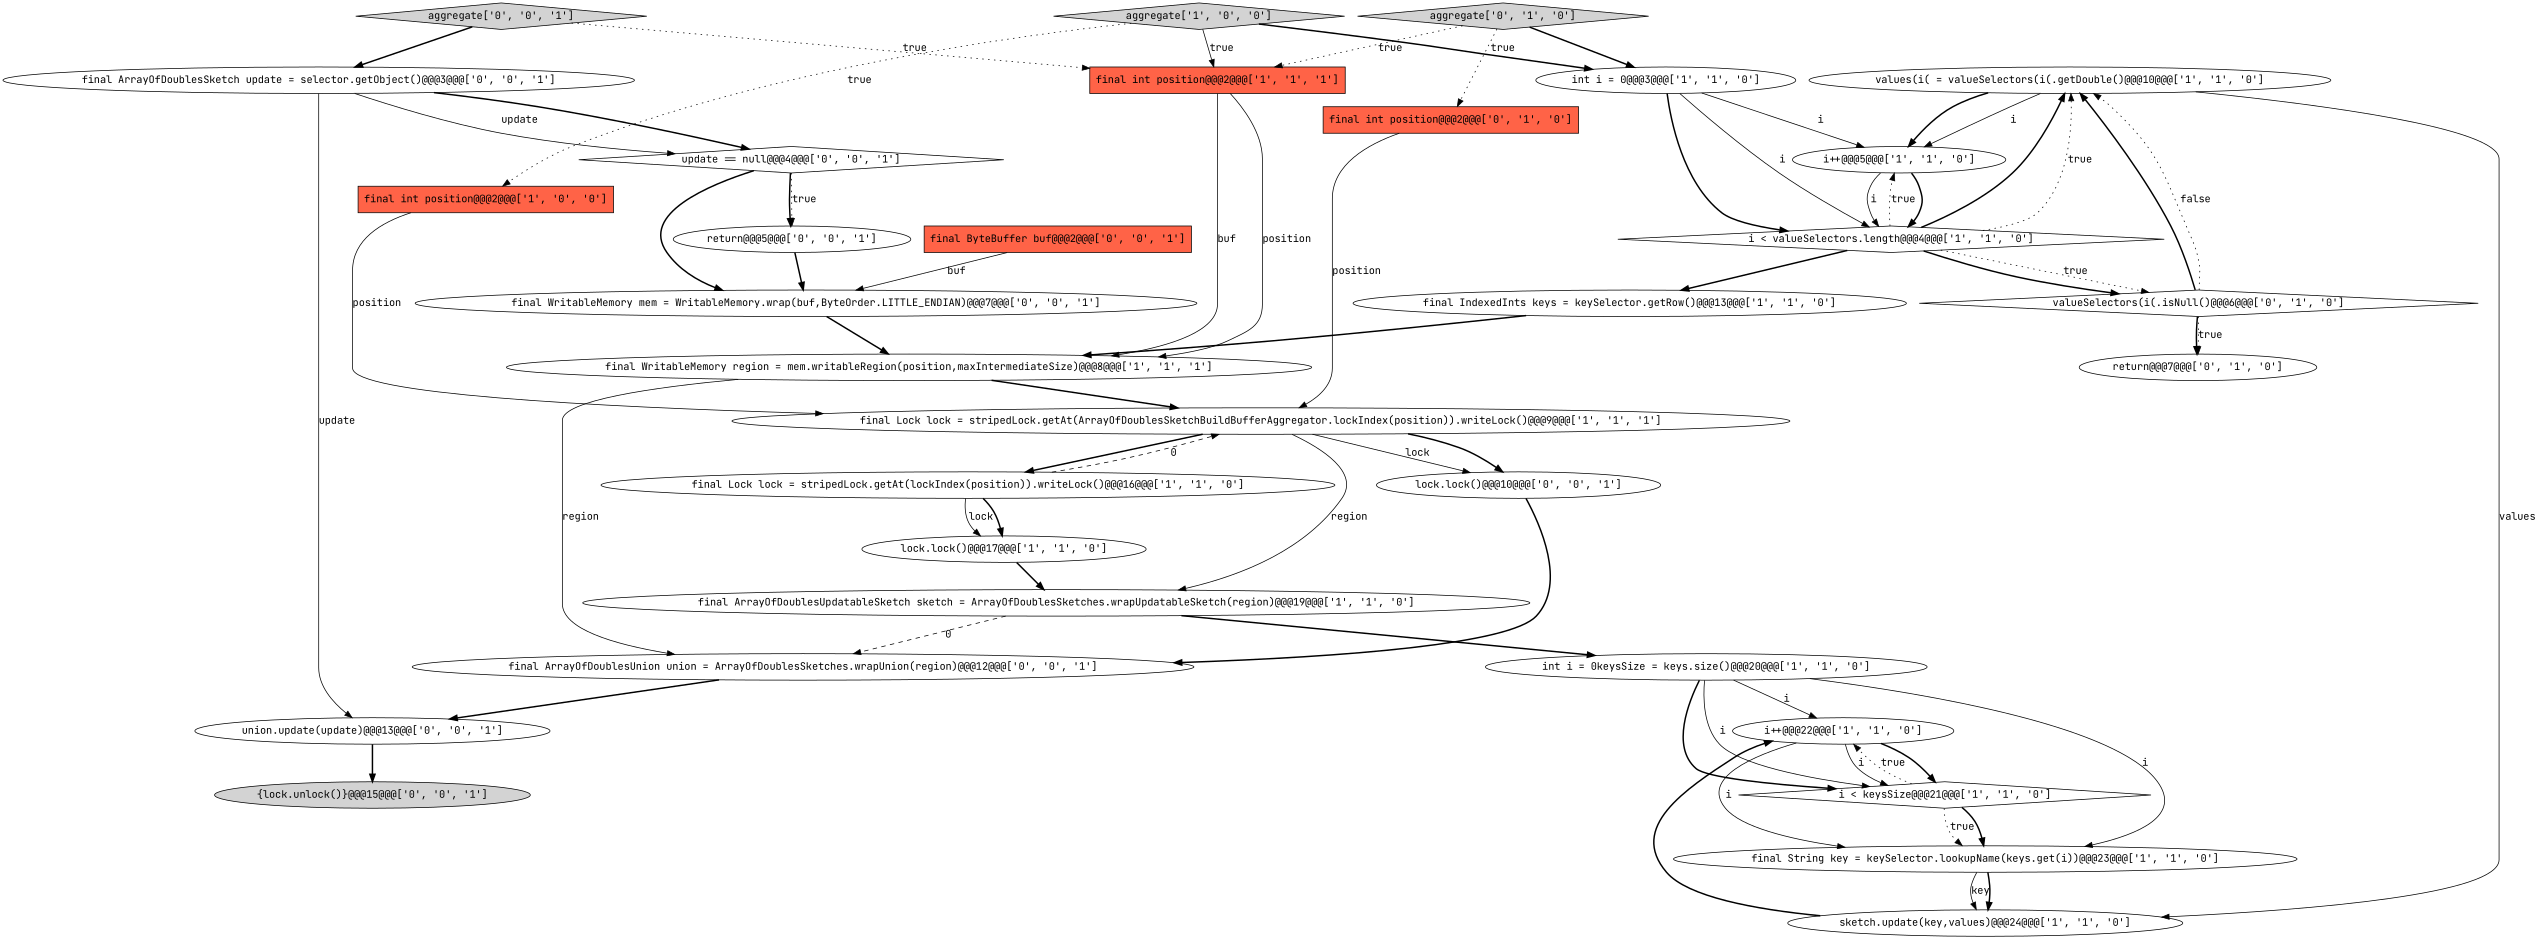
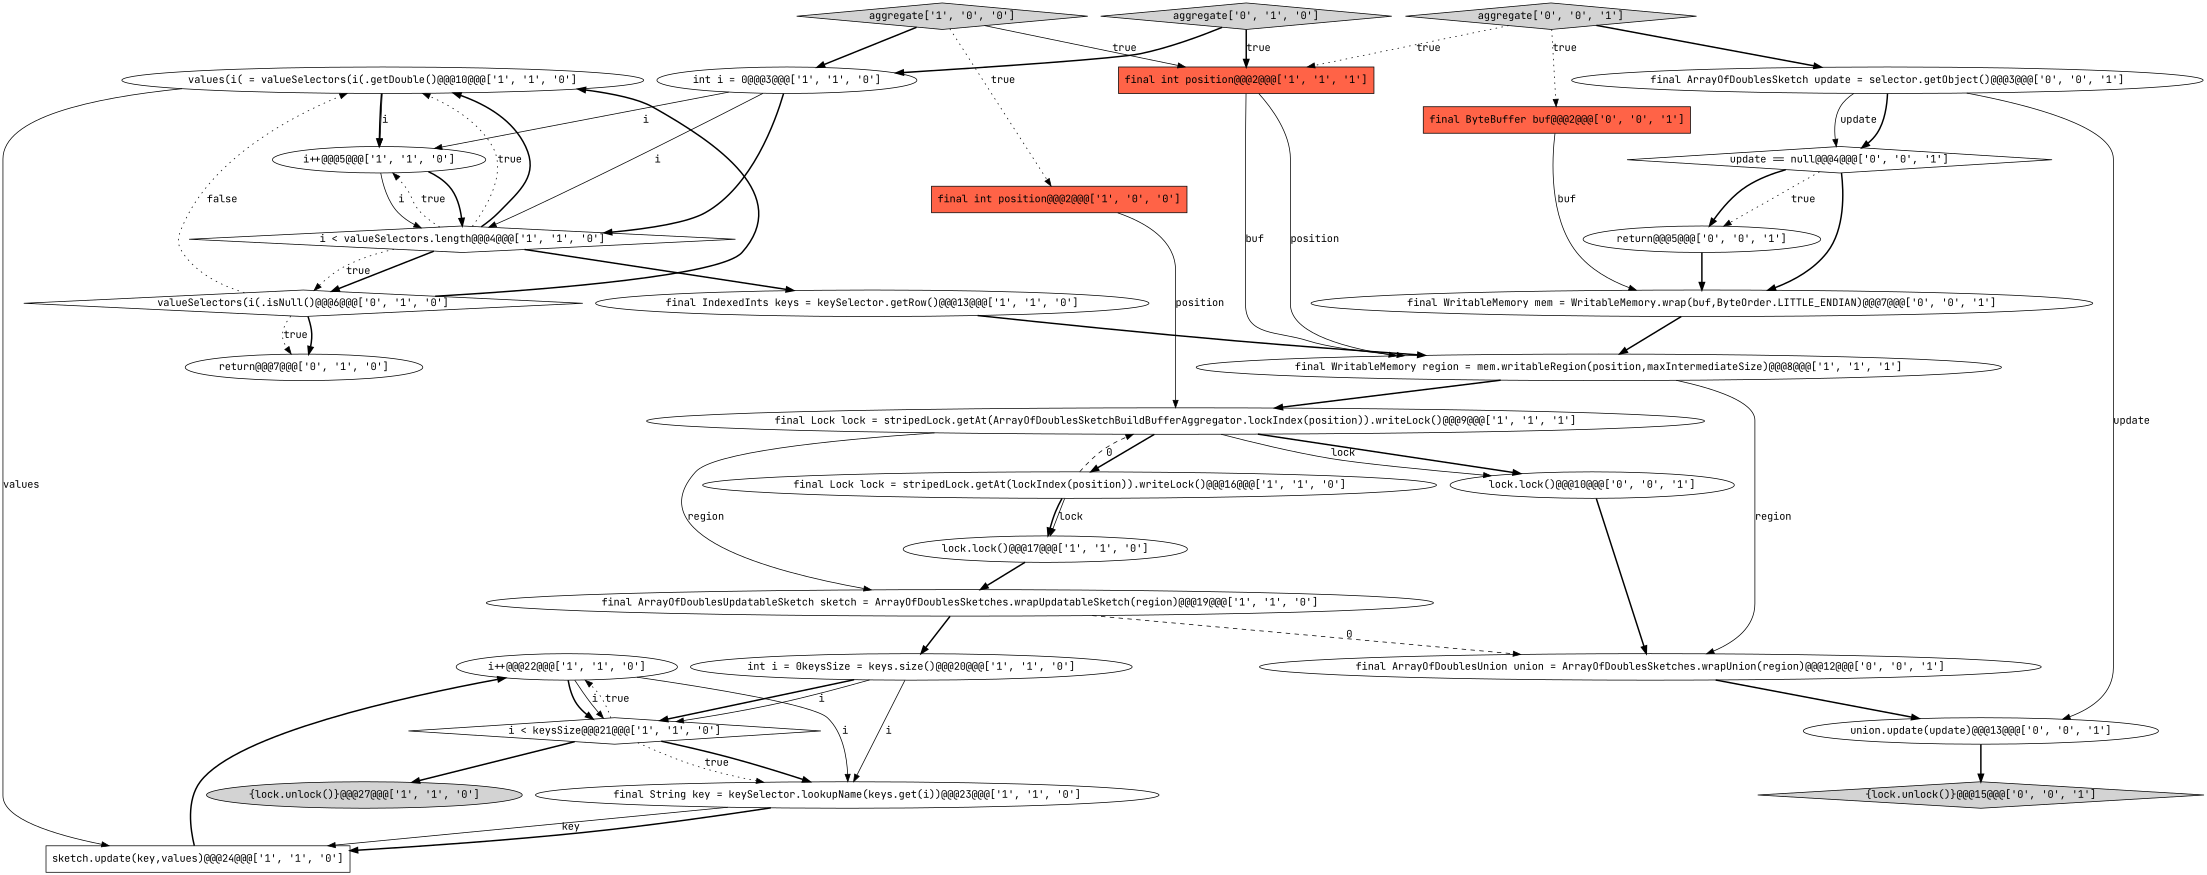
edge "aggregate['0', '1', '0']" -> "final int position@@@2@@@['1', '1', '1']": style dotted -> bold
edge "aggregate['0', '0', '1']" -> "final ByteBuffer buf@@@2@@@['0', '0', '1']": added, label "true"
node "final int position@@@2@@@['0', '1', '0']": removed
edge "int i = 0keysSize = keys.size()@@@20@@@['1', '1', '0']" -> "i++@@@22@@@['1', '1', '0']": removed, label "i"
node "{lock.unlock()}@@@27@@@['1', '1', '0']": added
node "{lock.unlock()}@@@15@@@['0', '0', '1']": shape ellipse -> diamond
node "sketch.update(key,values)@@@24@@@['1', '1', '0']": shape ellipse -> box
